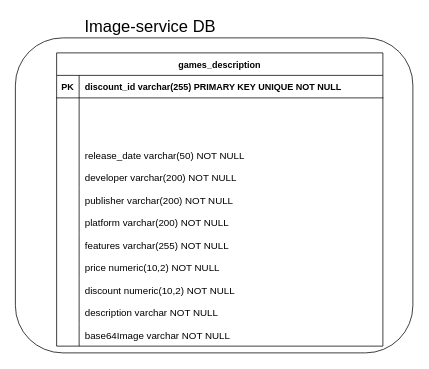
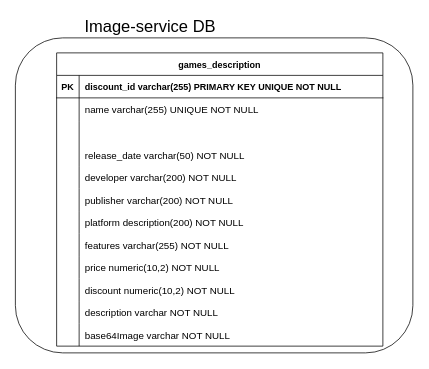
node "name varchar(255) UNIQUE NOT NULL": added
node "platform varchar(200) NOT NULL": label "platform varchar(200) NOT NULL" -> "platform description(200) NOT NULL"
